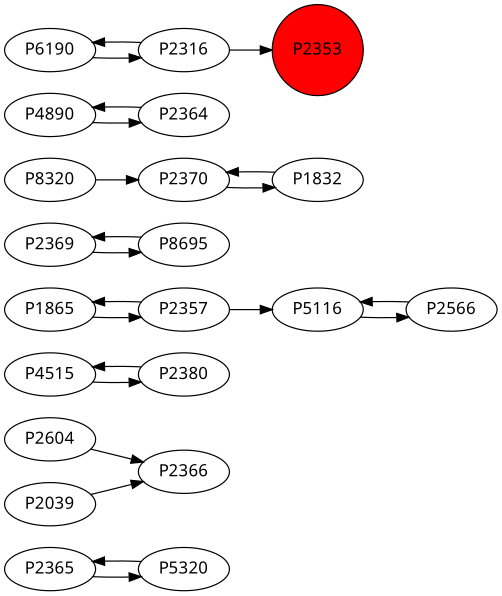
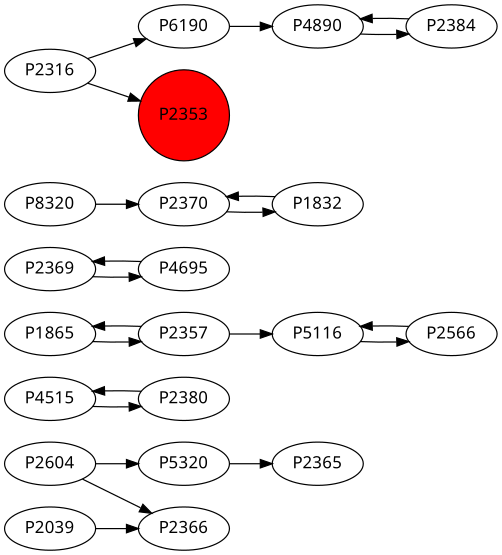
edge "P6190" -> "P2316": now "P6190" -> "P4890"
node "P2364": label "P2364" -> "P2384"
node "P8695": label "P8695" -> "P4695"
edge "P2365" -> "P5320": now "P2604" -> "P5320"
